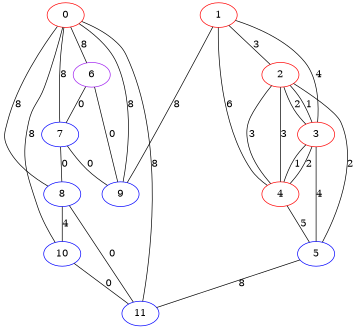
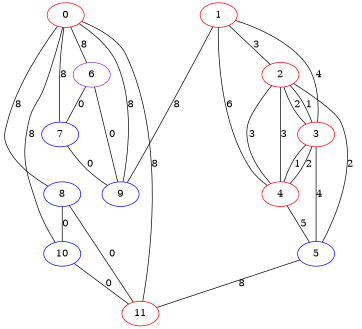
edge "7" -- "8": removed, label "0"
edge "8" -- "10": label "4" -> "0"
node "11": color blue -> red
